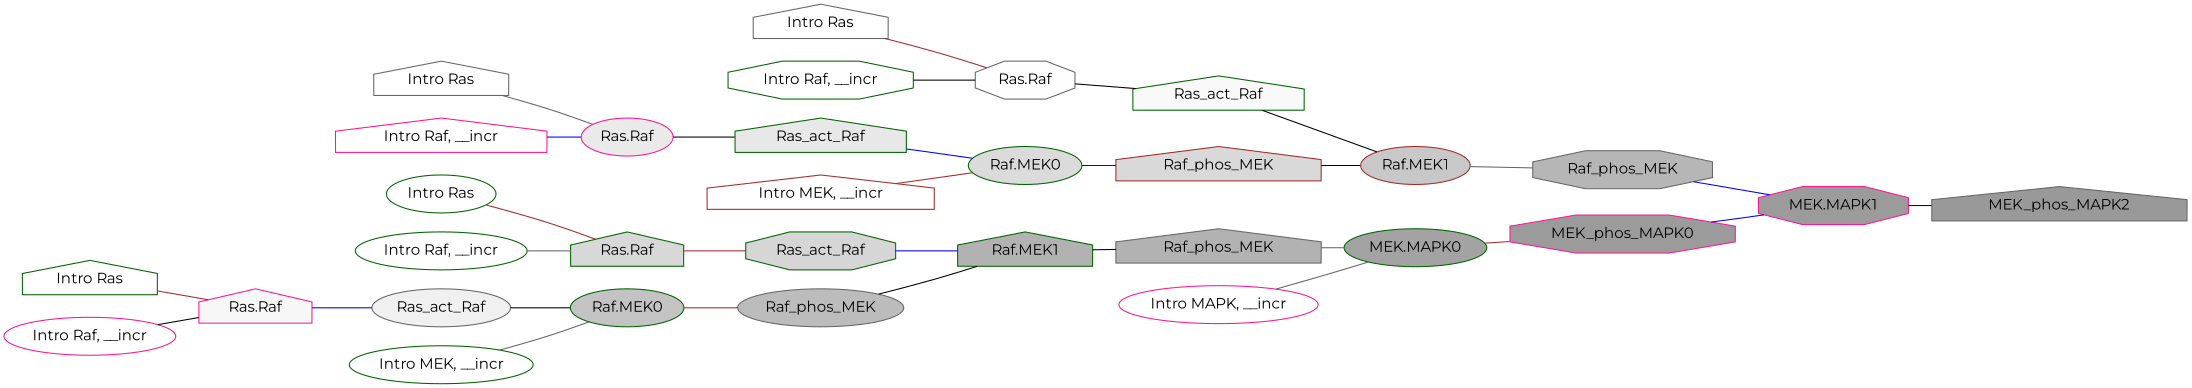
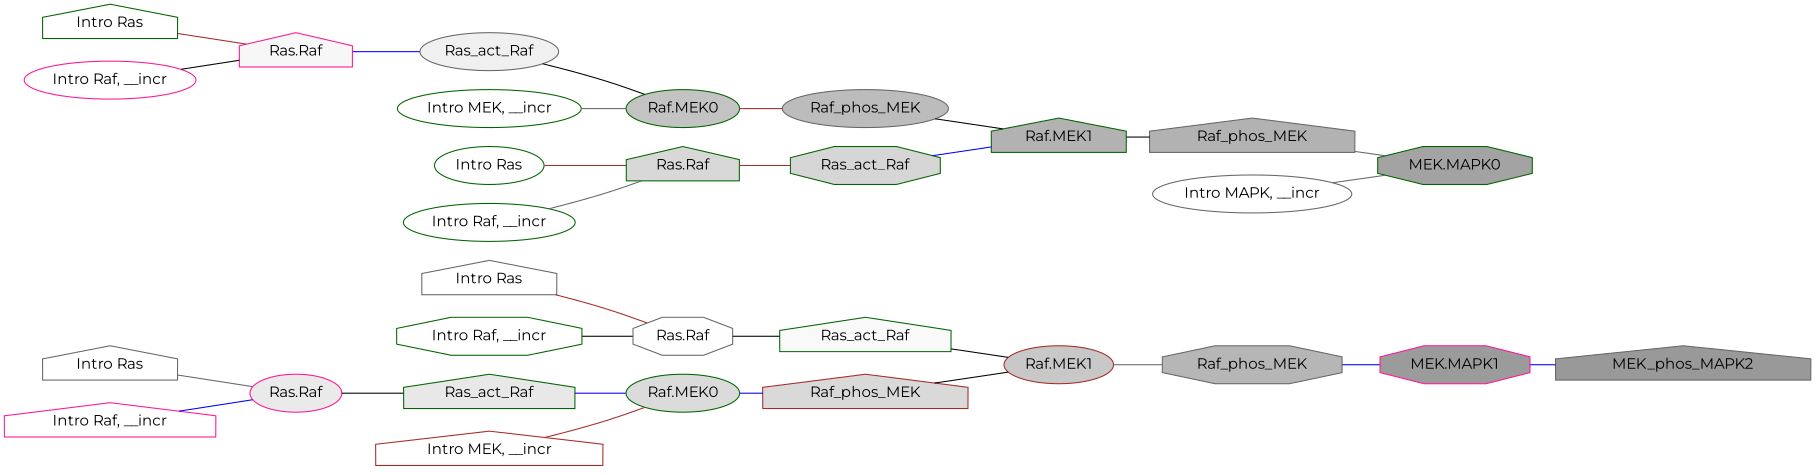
edge "MEK.MAPK1" -- "MEK_phos_MAPK2": color black -> blue
node "MEK_phos_MAPK0": removed
node "MEK.MAPK0": shape ellipse -> octagon
node "Intro MAPK, __incr": color deeppink -> gray40
